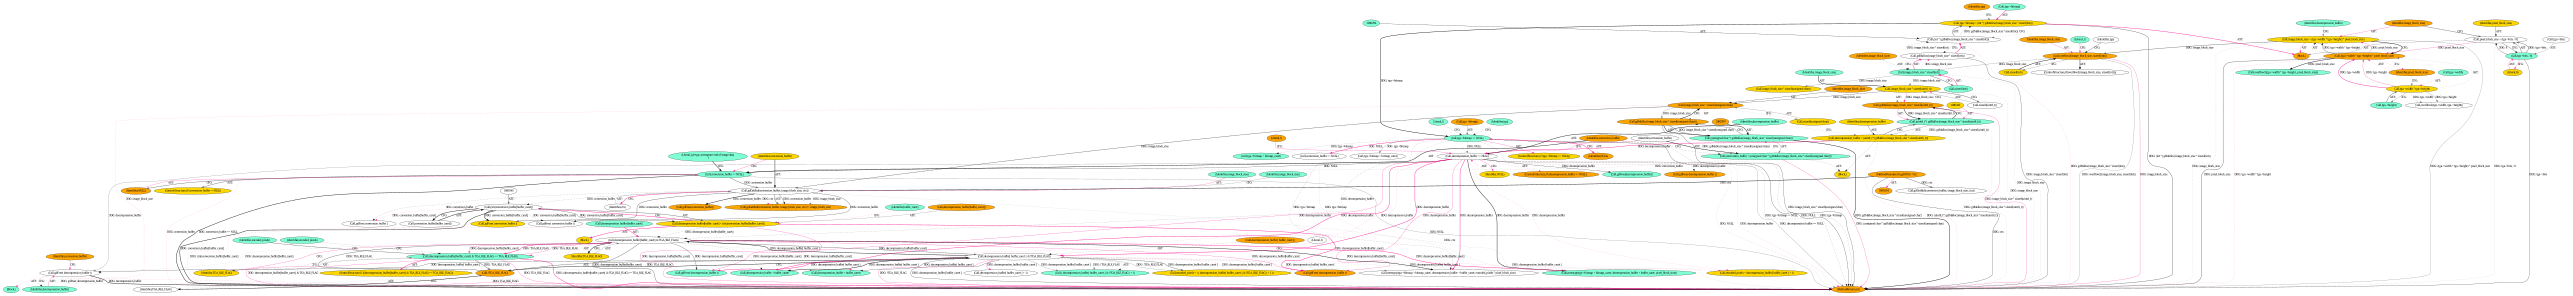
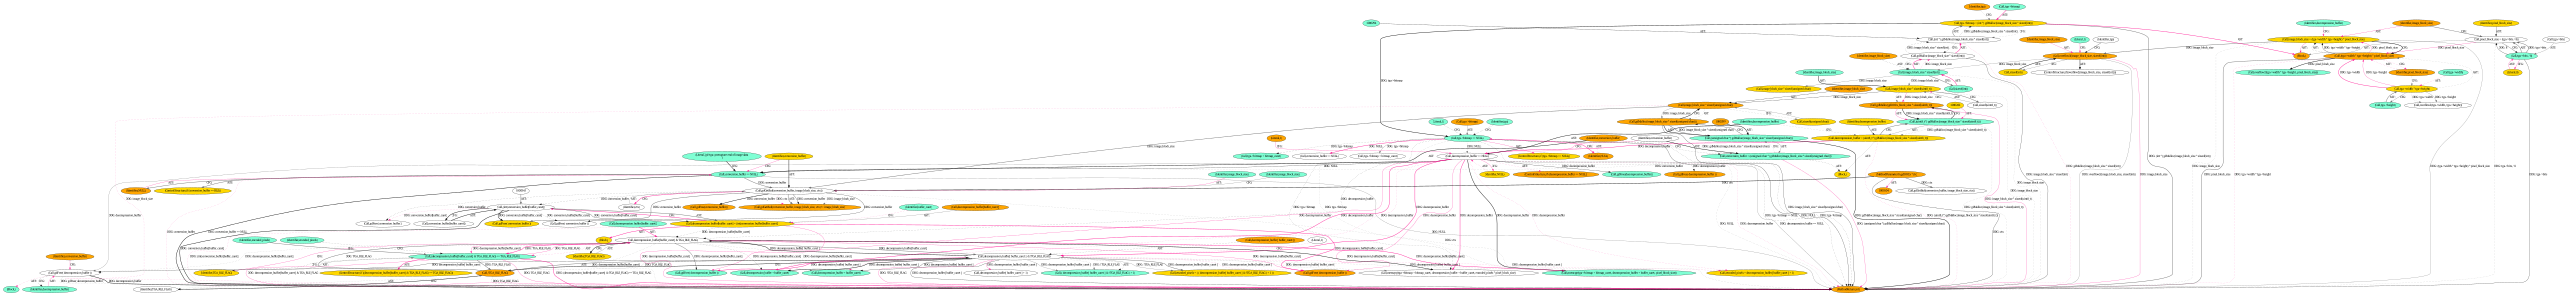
node "(Call,gdMalloc(image_block_size * sizeof(uint8_t)))": label "(Call,gdMalloc(image_block_size * sizeof(uint8_t)))" -> "(Call,gdMalloc(gdIOCtx_block_size * sizeof(uint8_t)))"
edge "(Call,decompression_buffer[buffer_caret] & TGA_RLE_FLAG)" -> "(MethodReturn,int)": style bold -> dotted
